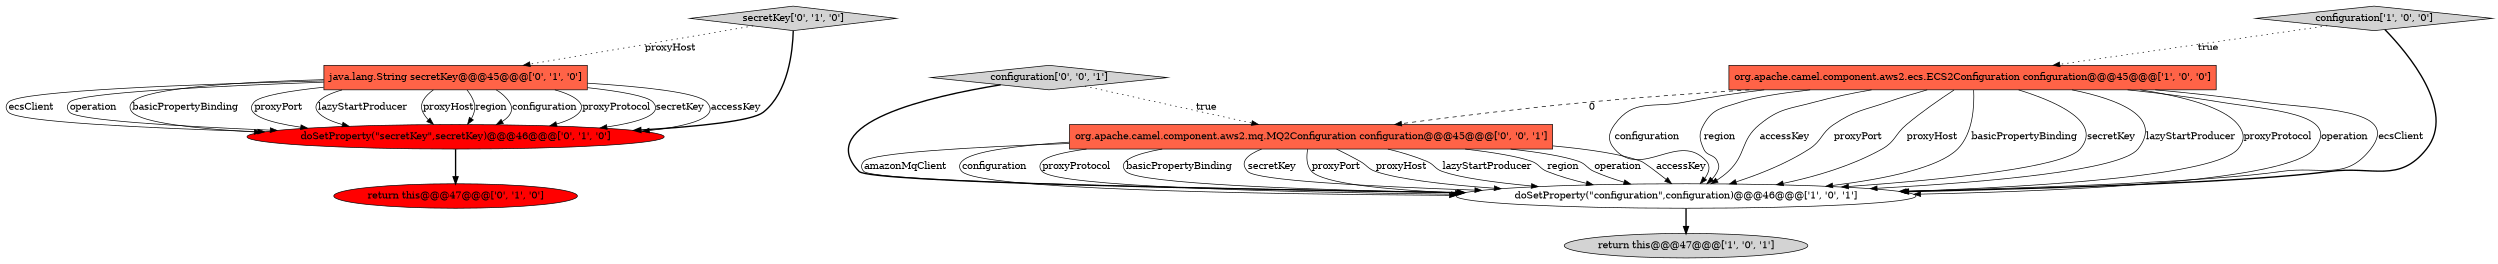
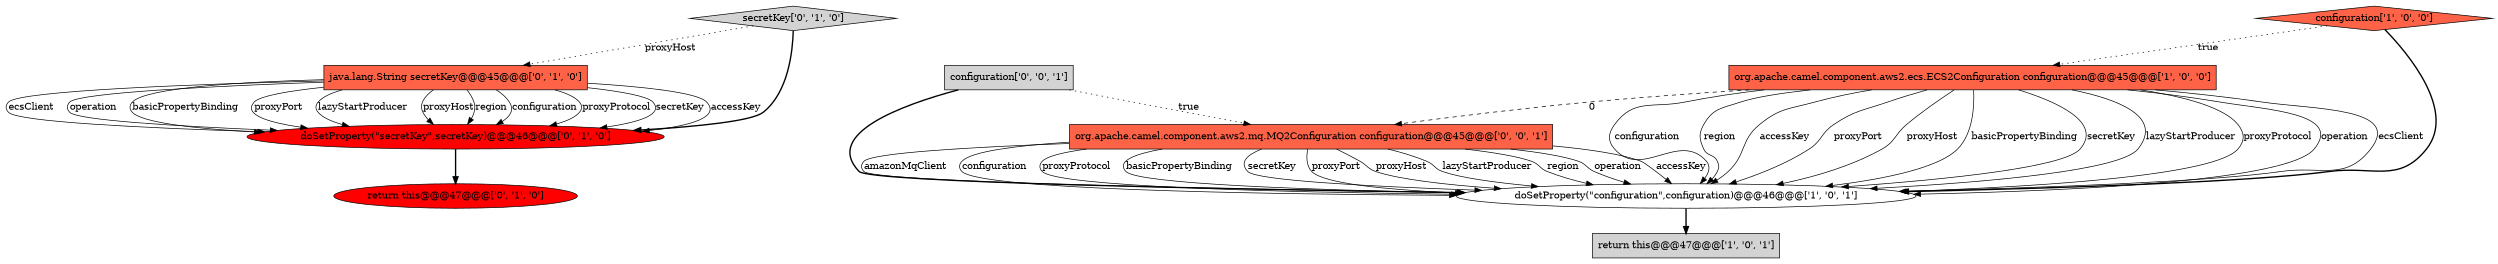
node "configuration['1', '0', '0']": fillcolor lightgray -> tomato
node "configuration['0', '0', '1']": shape diamond -> box
node "return this@@@47@@@['1', '0', '1']": shape ellipse -> box
